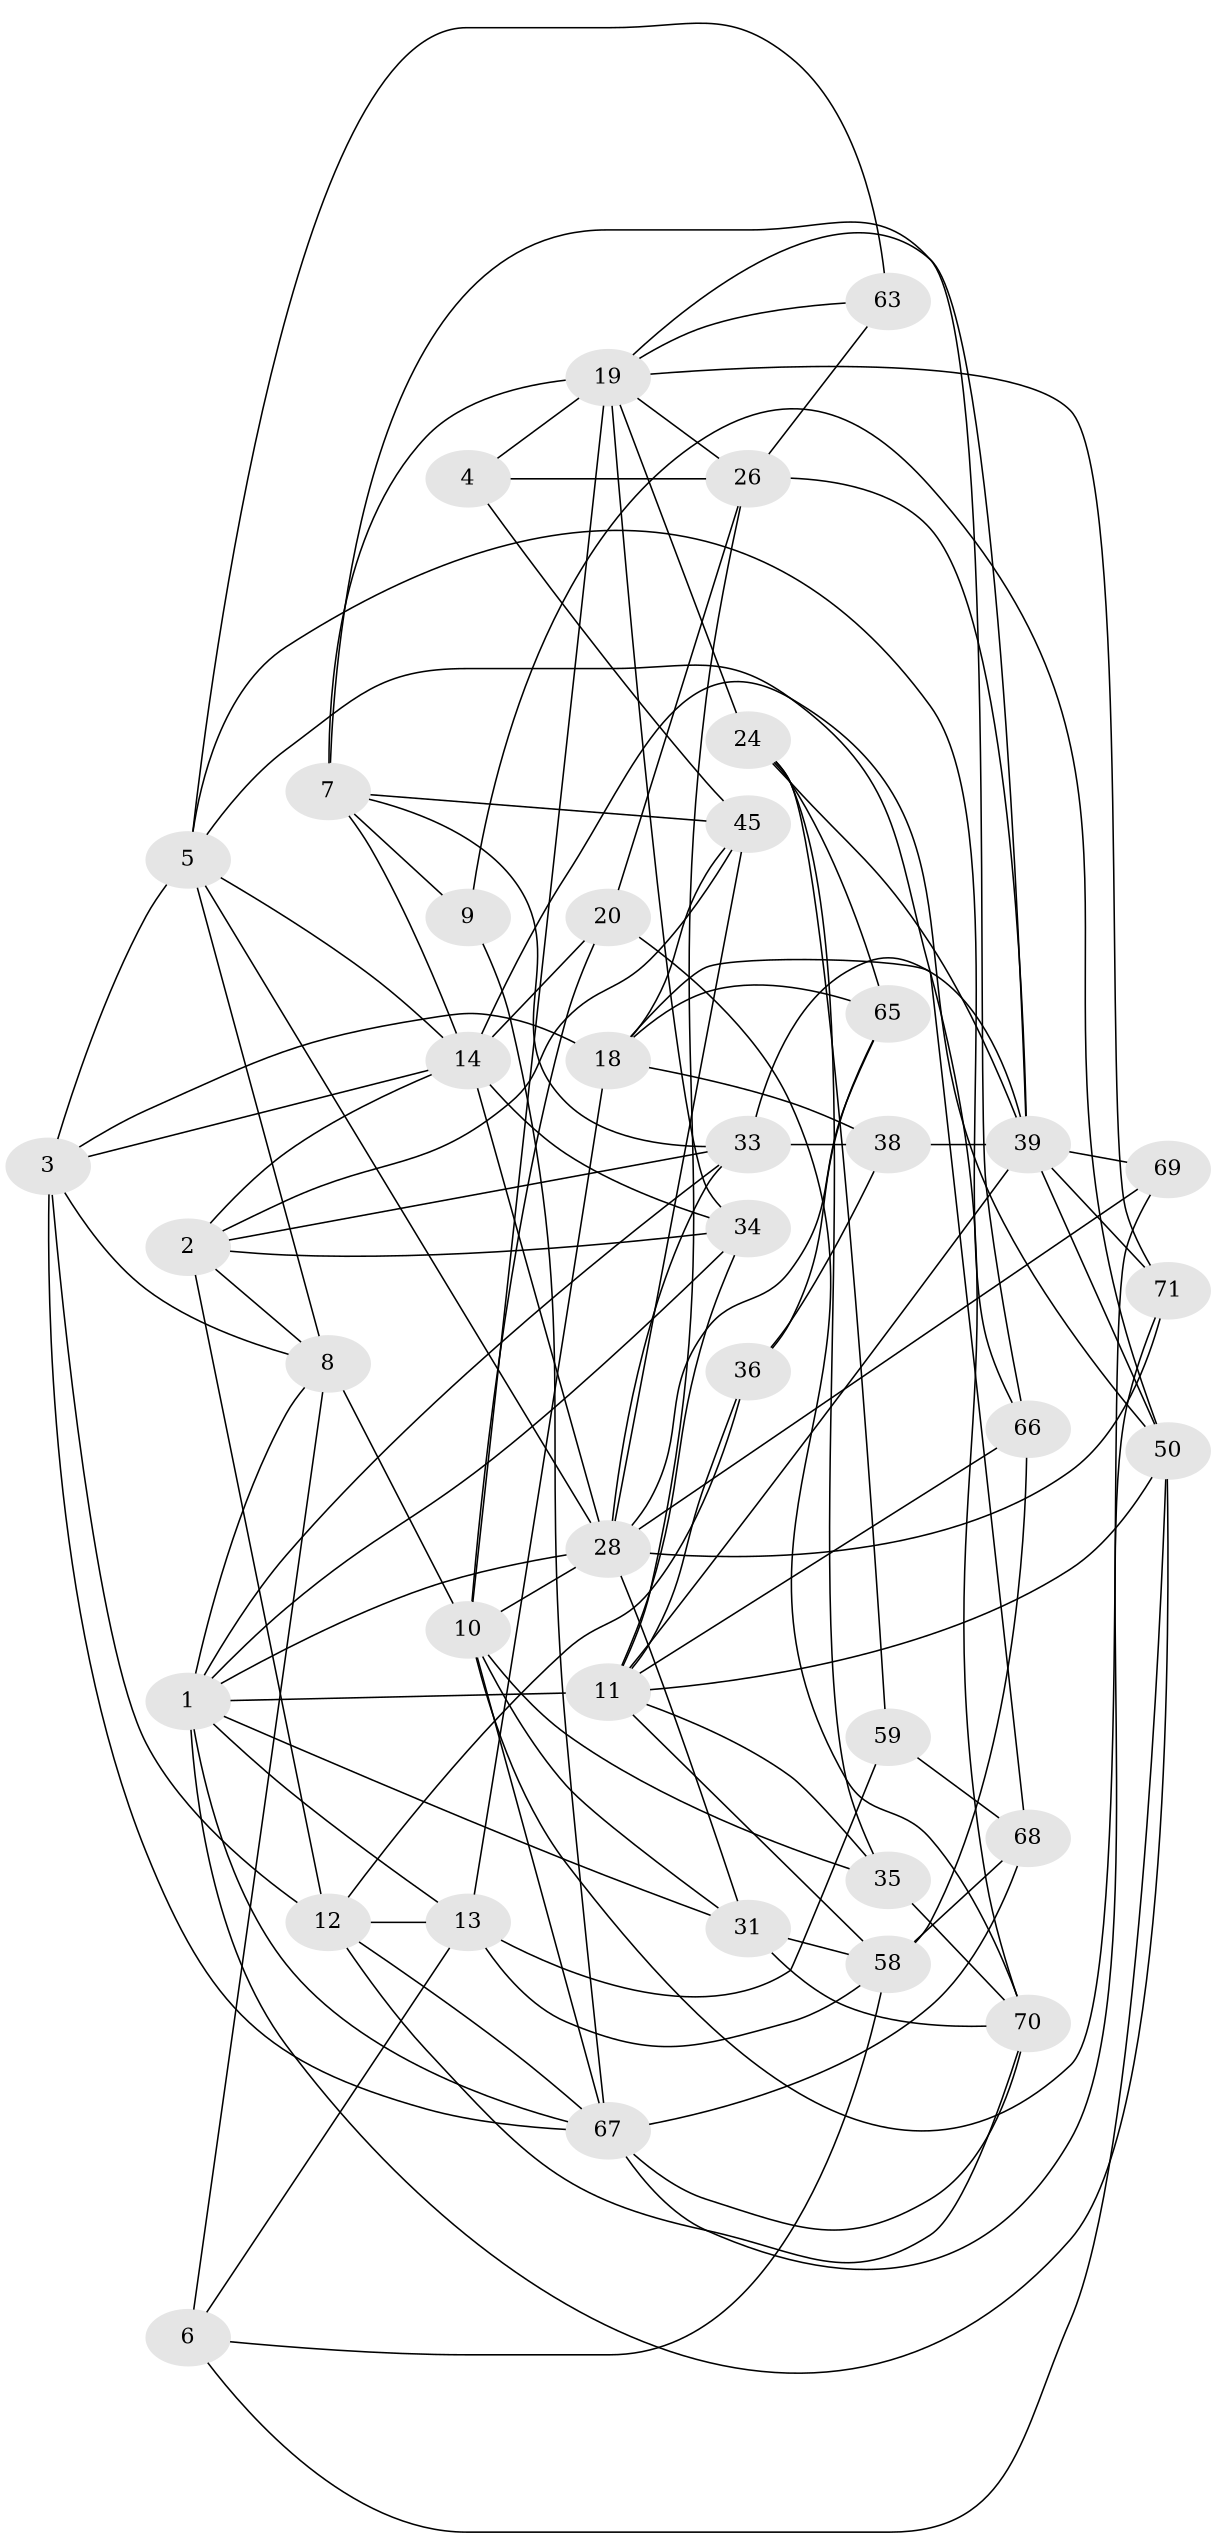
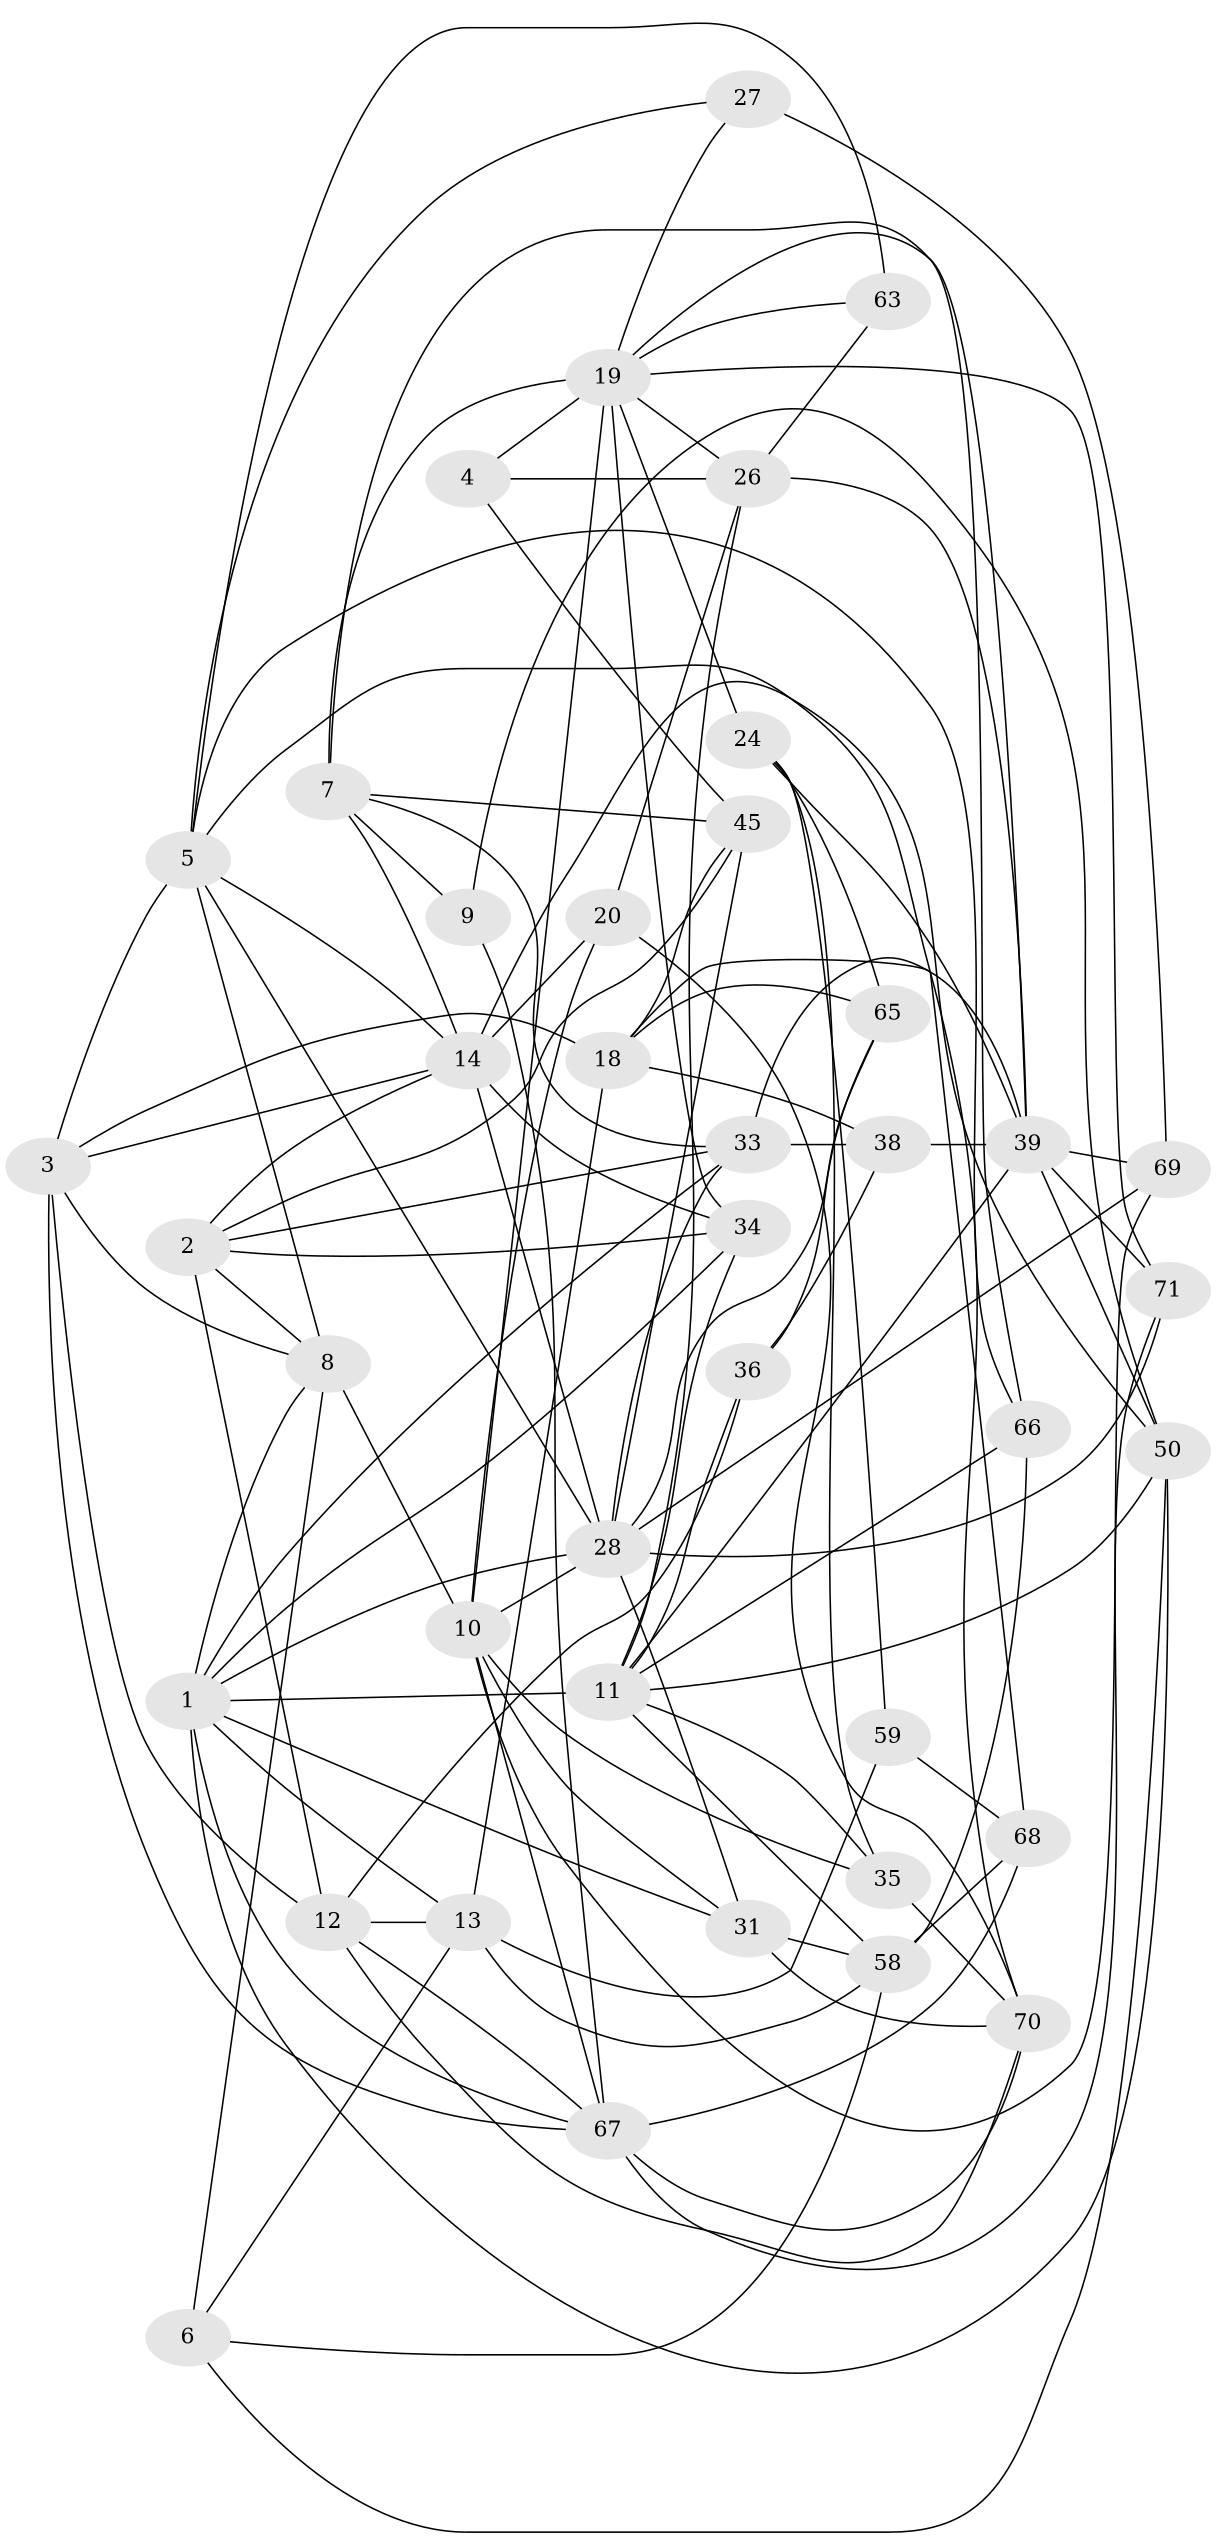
node "27": added
